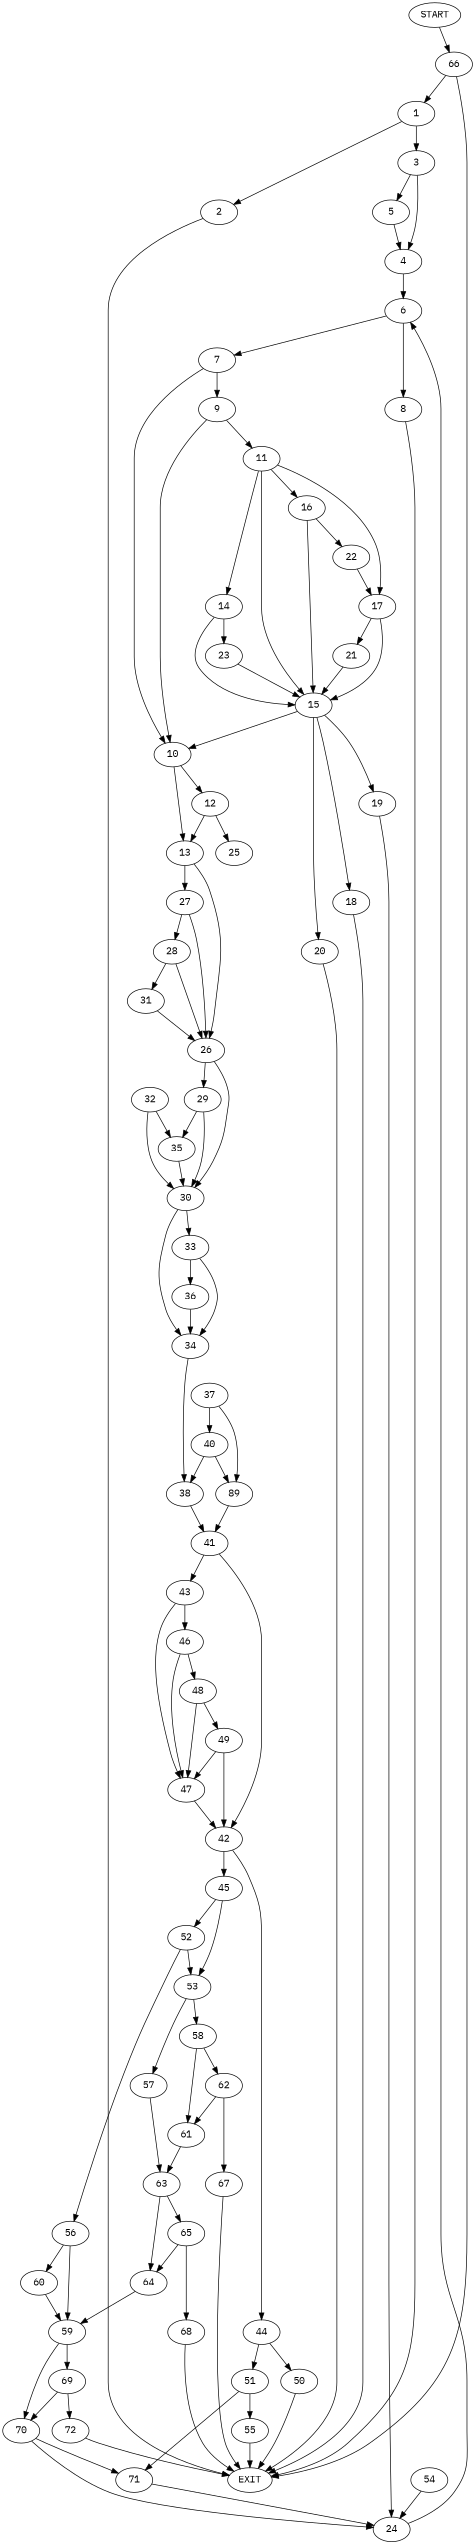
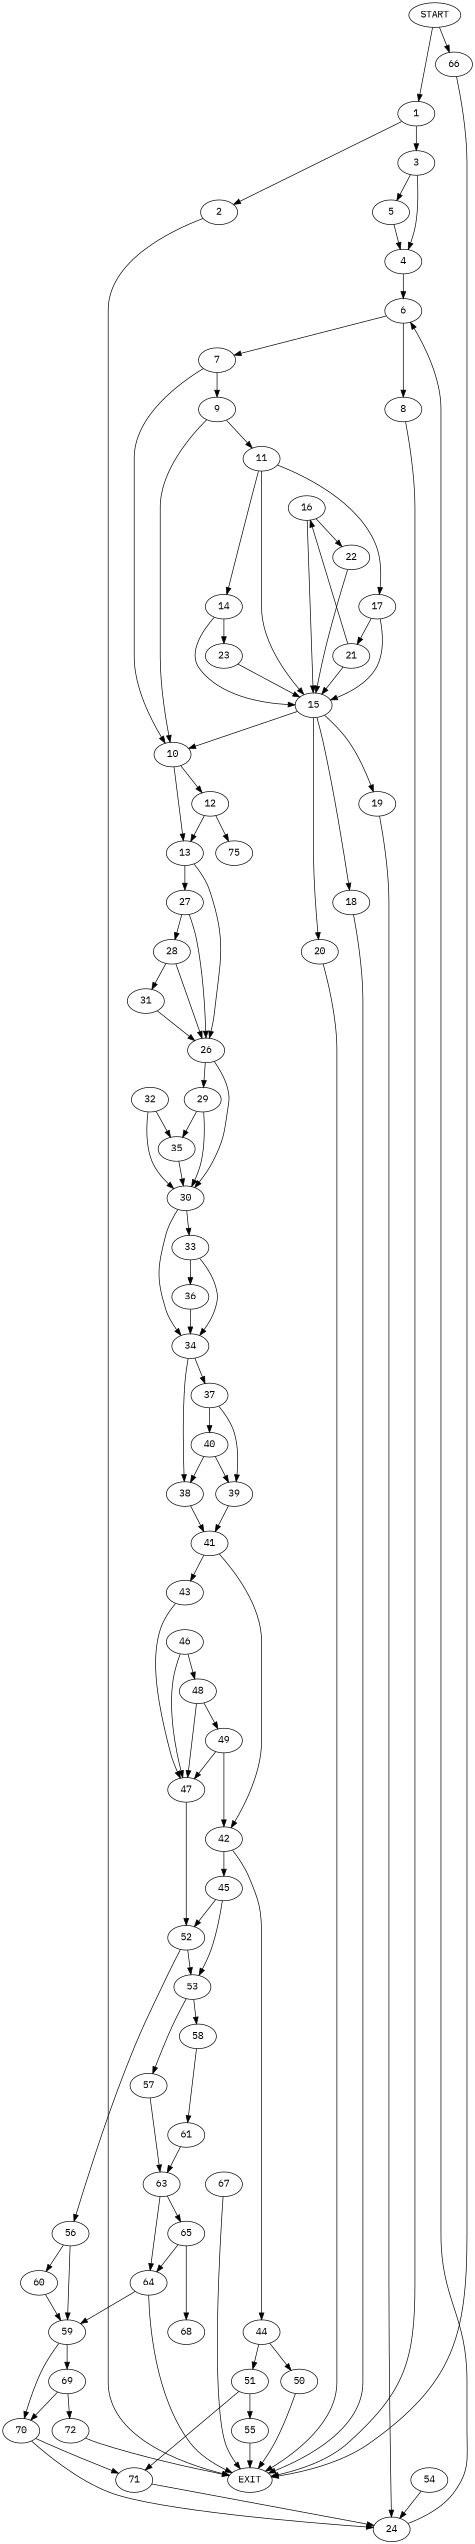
edge "66" -> "1": now "START" -> "1"
edge "11" -> "16": now "21" -> "16"
edge "22" -> "17": now "22" -> "15"
node "25": label "25" -> "75"
edge "34" -> "37": added
node "89": label "89" -> "39"
edge "43" -> "46": removed
edge "47" -> "42": now "47" -> "52"
node "62": removed
edge "68" -> "EXIT": now "64" -> "EXIT"
